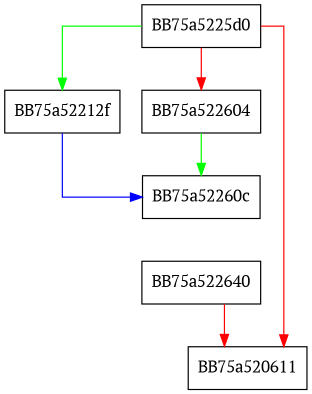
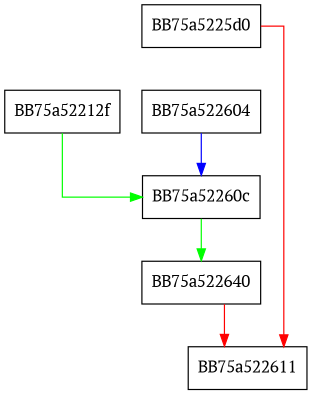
edge "BB75a5225d0" -> "BB75a52212f": removed
edge "BB75a5225d0" -> "BB75a522604": removed
edge "BB75a522604" -> "BB75a52260c": color green -> blue
edge "BB75a52212f" -> "BB75a52260c": color blue -> green
edge "BB75a52260c" -> "BB75a522640": added
node "BB75a520611": label "BB75a520611" -> "BB75a522611"
